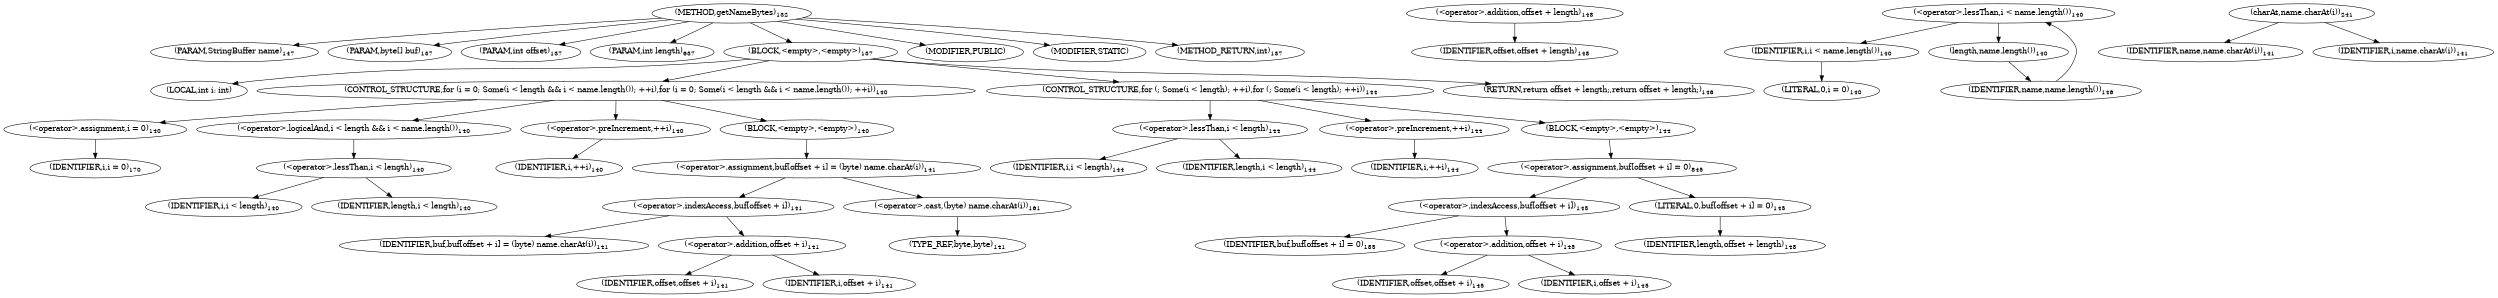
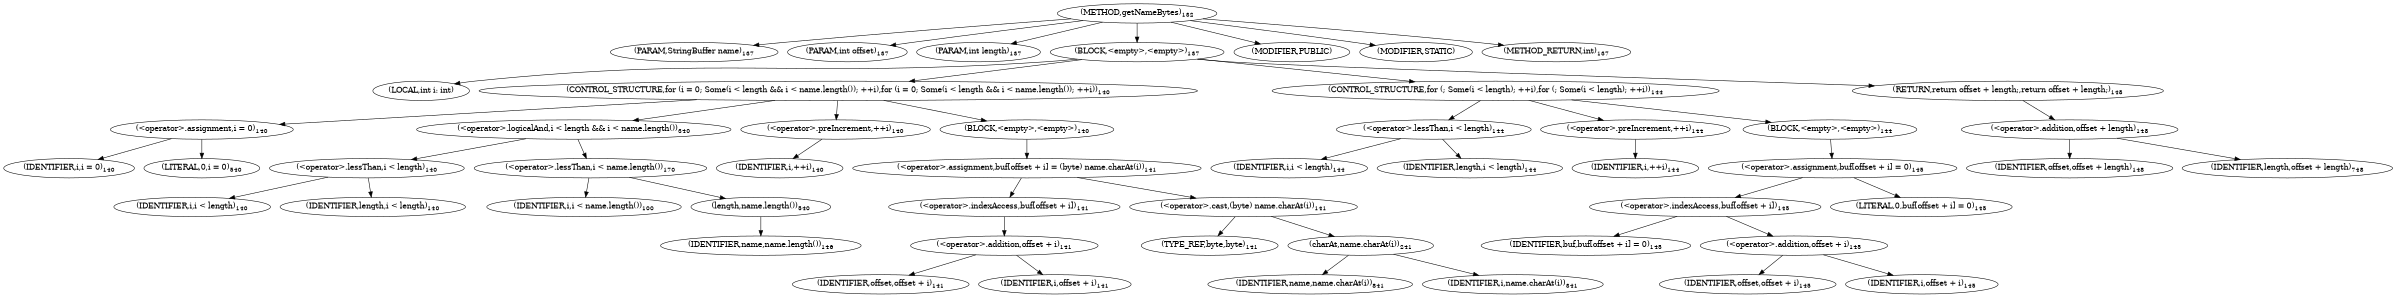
node "(<operator>.lessThan,i < name.length())": text "140" -> "170"
edge "(IDENTIFIER,name,name.length())" -> "(<operator>.lessThan,i < name.length())": now "(<operator>.logicalAnd,i < length && i < name.length())" -> "(<operator>.lessThan,i < name.length())"
node "(PARAM,StringBuffer name)": text "147" -> "137"
node "(PARAM,int length)": text "637" -> "137"
node "(IDENTIFIER,i,i < name.length())": text "140" -> "100"
node "(length,name.length())": text "140" -> "540"
node "(IDENTIFIER,name,name.charAt(i))": text "141" -> "841"
node "(IDENTIFIER,i,name.charAt(i))": text "141" -> "341"
node "(PARAM,byte[] buf)": removed
edge "(IDENTIFIER,i,i < name.length())" -> "(LITERAL,0,i = 0)": now "(<operator>.assignment,i = 0)" -> "(LITERAL,0,i = 0)"
node "(RETURN,return offset + length;,return offset + length;)": text "146" -> "148"
node "(LITERAL,0,i = 0)": text "140" -> "540"
edge "(RETURN,return offset + length;,return offset + length;)" -> "(<operator>.addition,offset + length)": added
node "(<operator>.logicalAnd,i < length && i < name.length())": text "140" -> "340"
node "(IDENTIFIER,i,i = 0)": text "170" -> "140"
node "(<operator>.assignment,buf[offset + i] = 0)": text "845" -> "145"
node "(<operator>.cast,(byte) name.charAt(i))": text "161" -> "141"
edge "(LITERAL,0,buf[offset + i] = 0)" -> "(IDENTIFIER,length,offset + length)": now "(<operator>.addition,offset + length)" -> "(IDENTIFIER,length,offset + length)"
edge "(<operator>.cast,(byte) name.charAt(i))" -> "(charAt,name.charAt(i))": added
node "(IDENTIFIER,buf,buf[offset + i] = 0)": text "185" -> "145"
node "(IDENTIFIER,length,offset + length)": text "148" -> "748"
node "(IDENTIFIER,buf,buf[offset + i] = (byte) name.charAt(i))": removed
